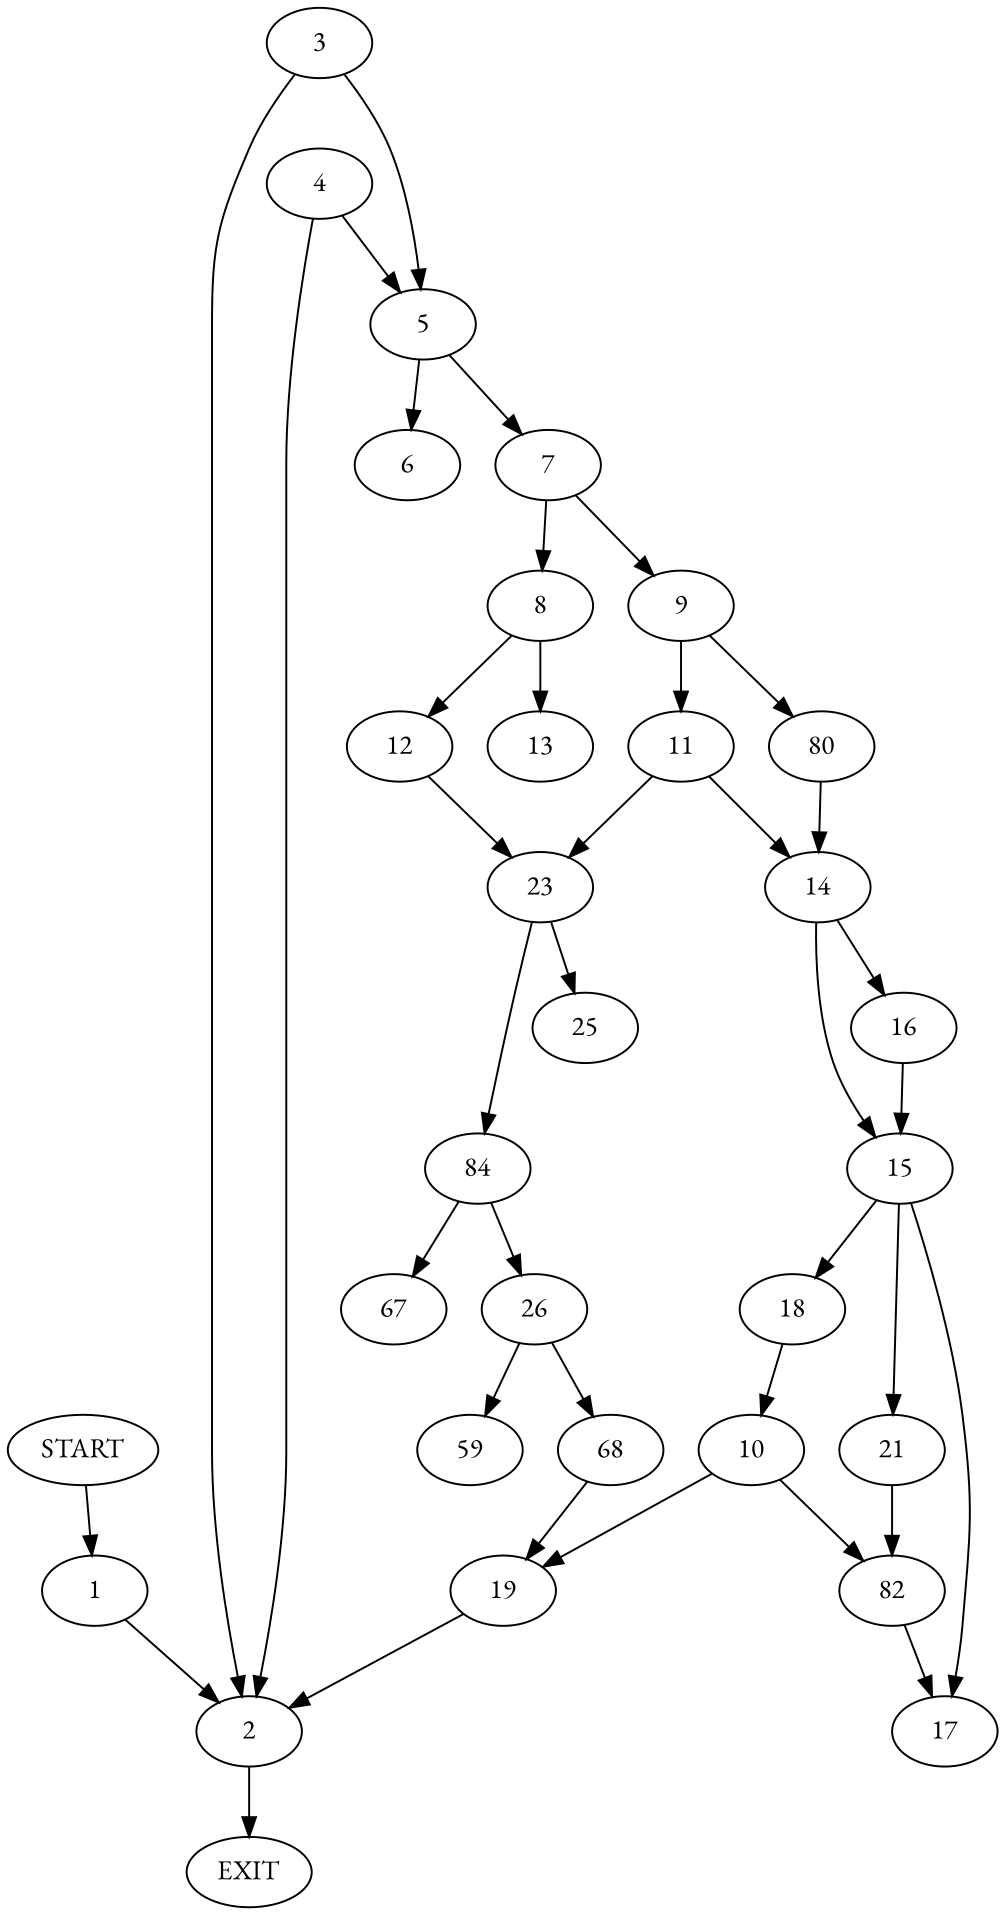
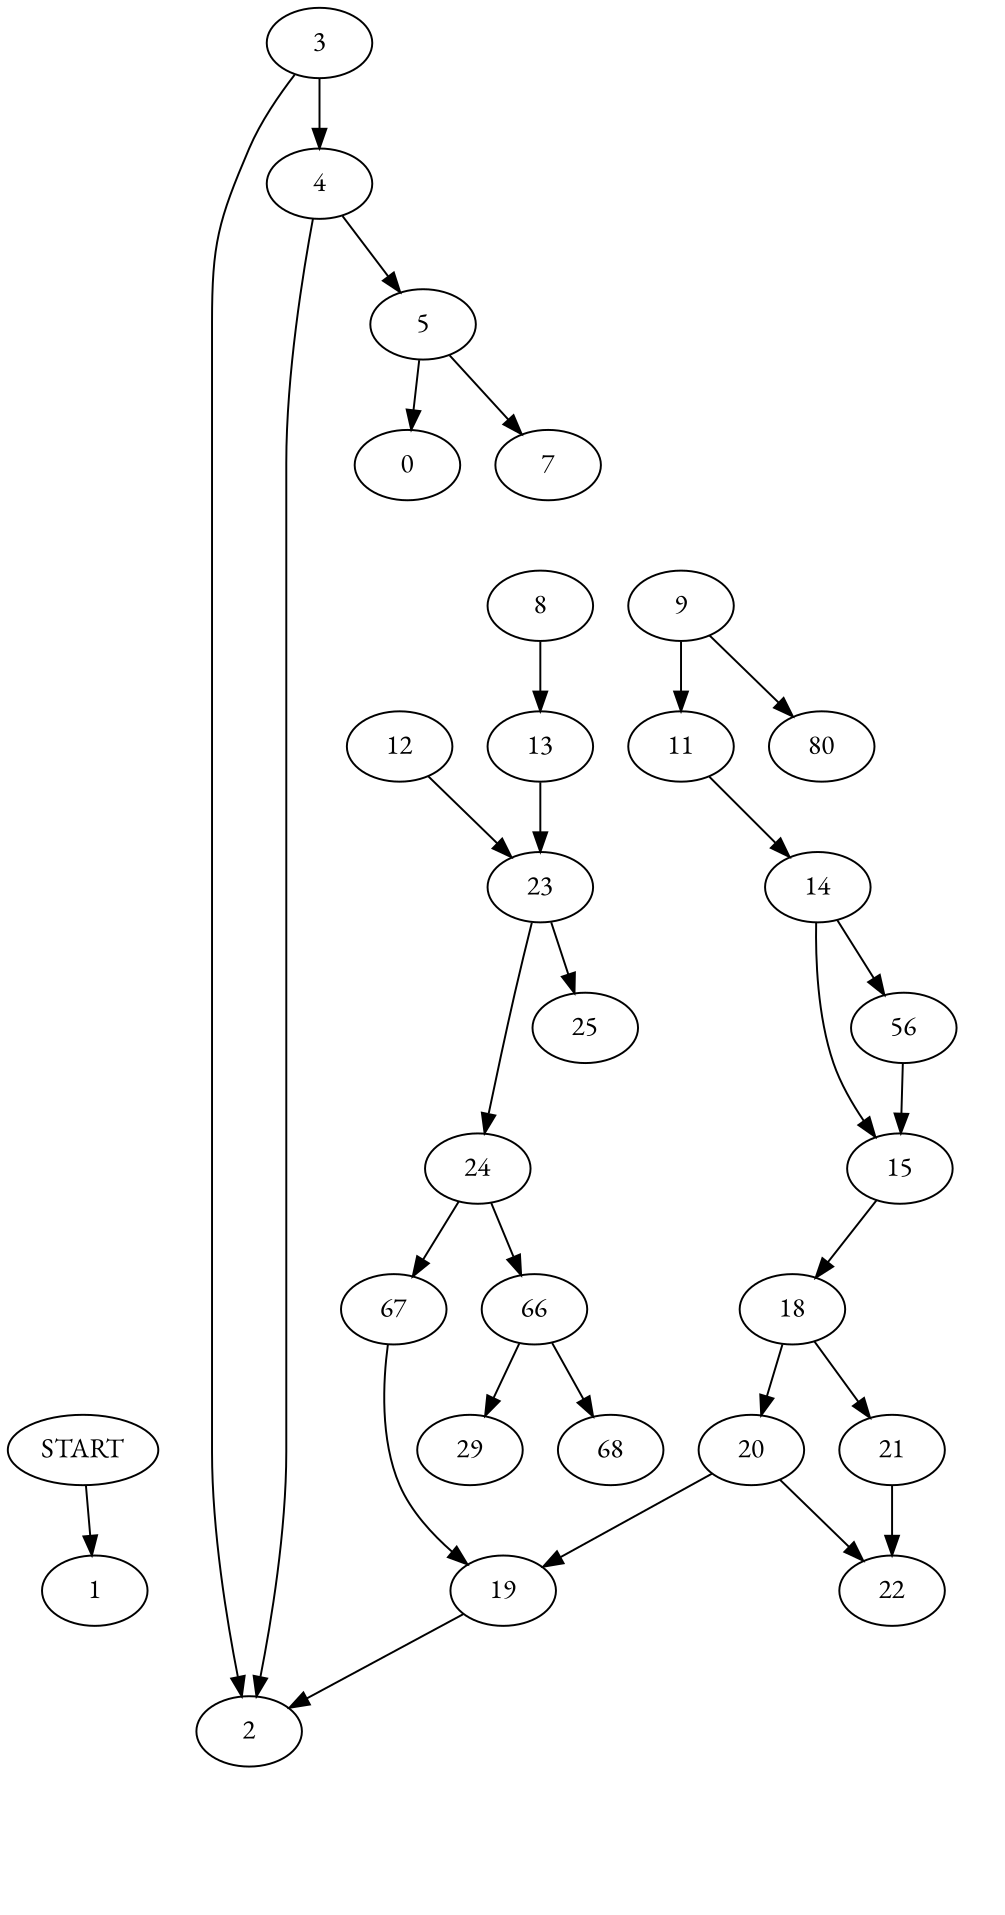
edge "3" -> "5": now "3" -> "4"
node "6": label "6" -> "0"
edge "7" -> "8": removed
edge "7" -> "9": removed
edge "8" -> "12": removed
edge "80" -> "14": removed
edge "11" -> "23": now "13" -> "23"
node "16": label "16" -> "56"
node "84": label "84" -> "24"
edge "15" -> "21": now "18" -> "21"
node "26": label "26" -> "66"
node "59": label "59" -> "29"
node "10": label "10" -> "20"
edge "68" -> "19": now "67" -> "19"
node "82": label "82" -> "22"
edge "1" -> "2": removed
node "17": removed
node "EXIT": removed
